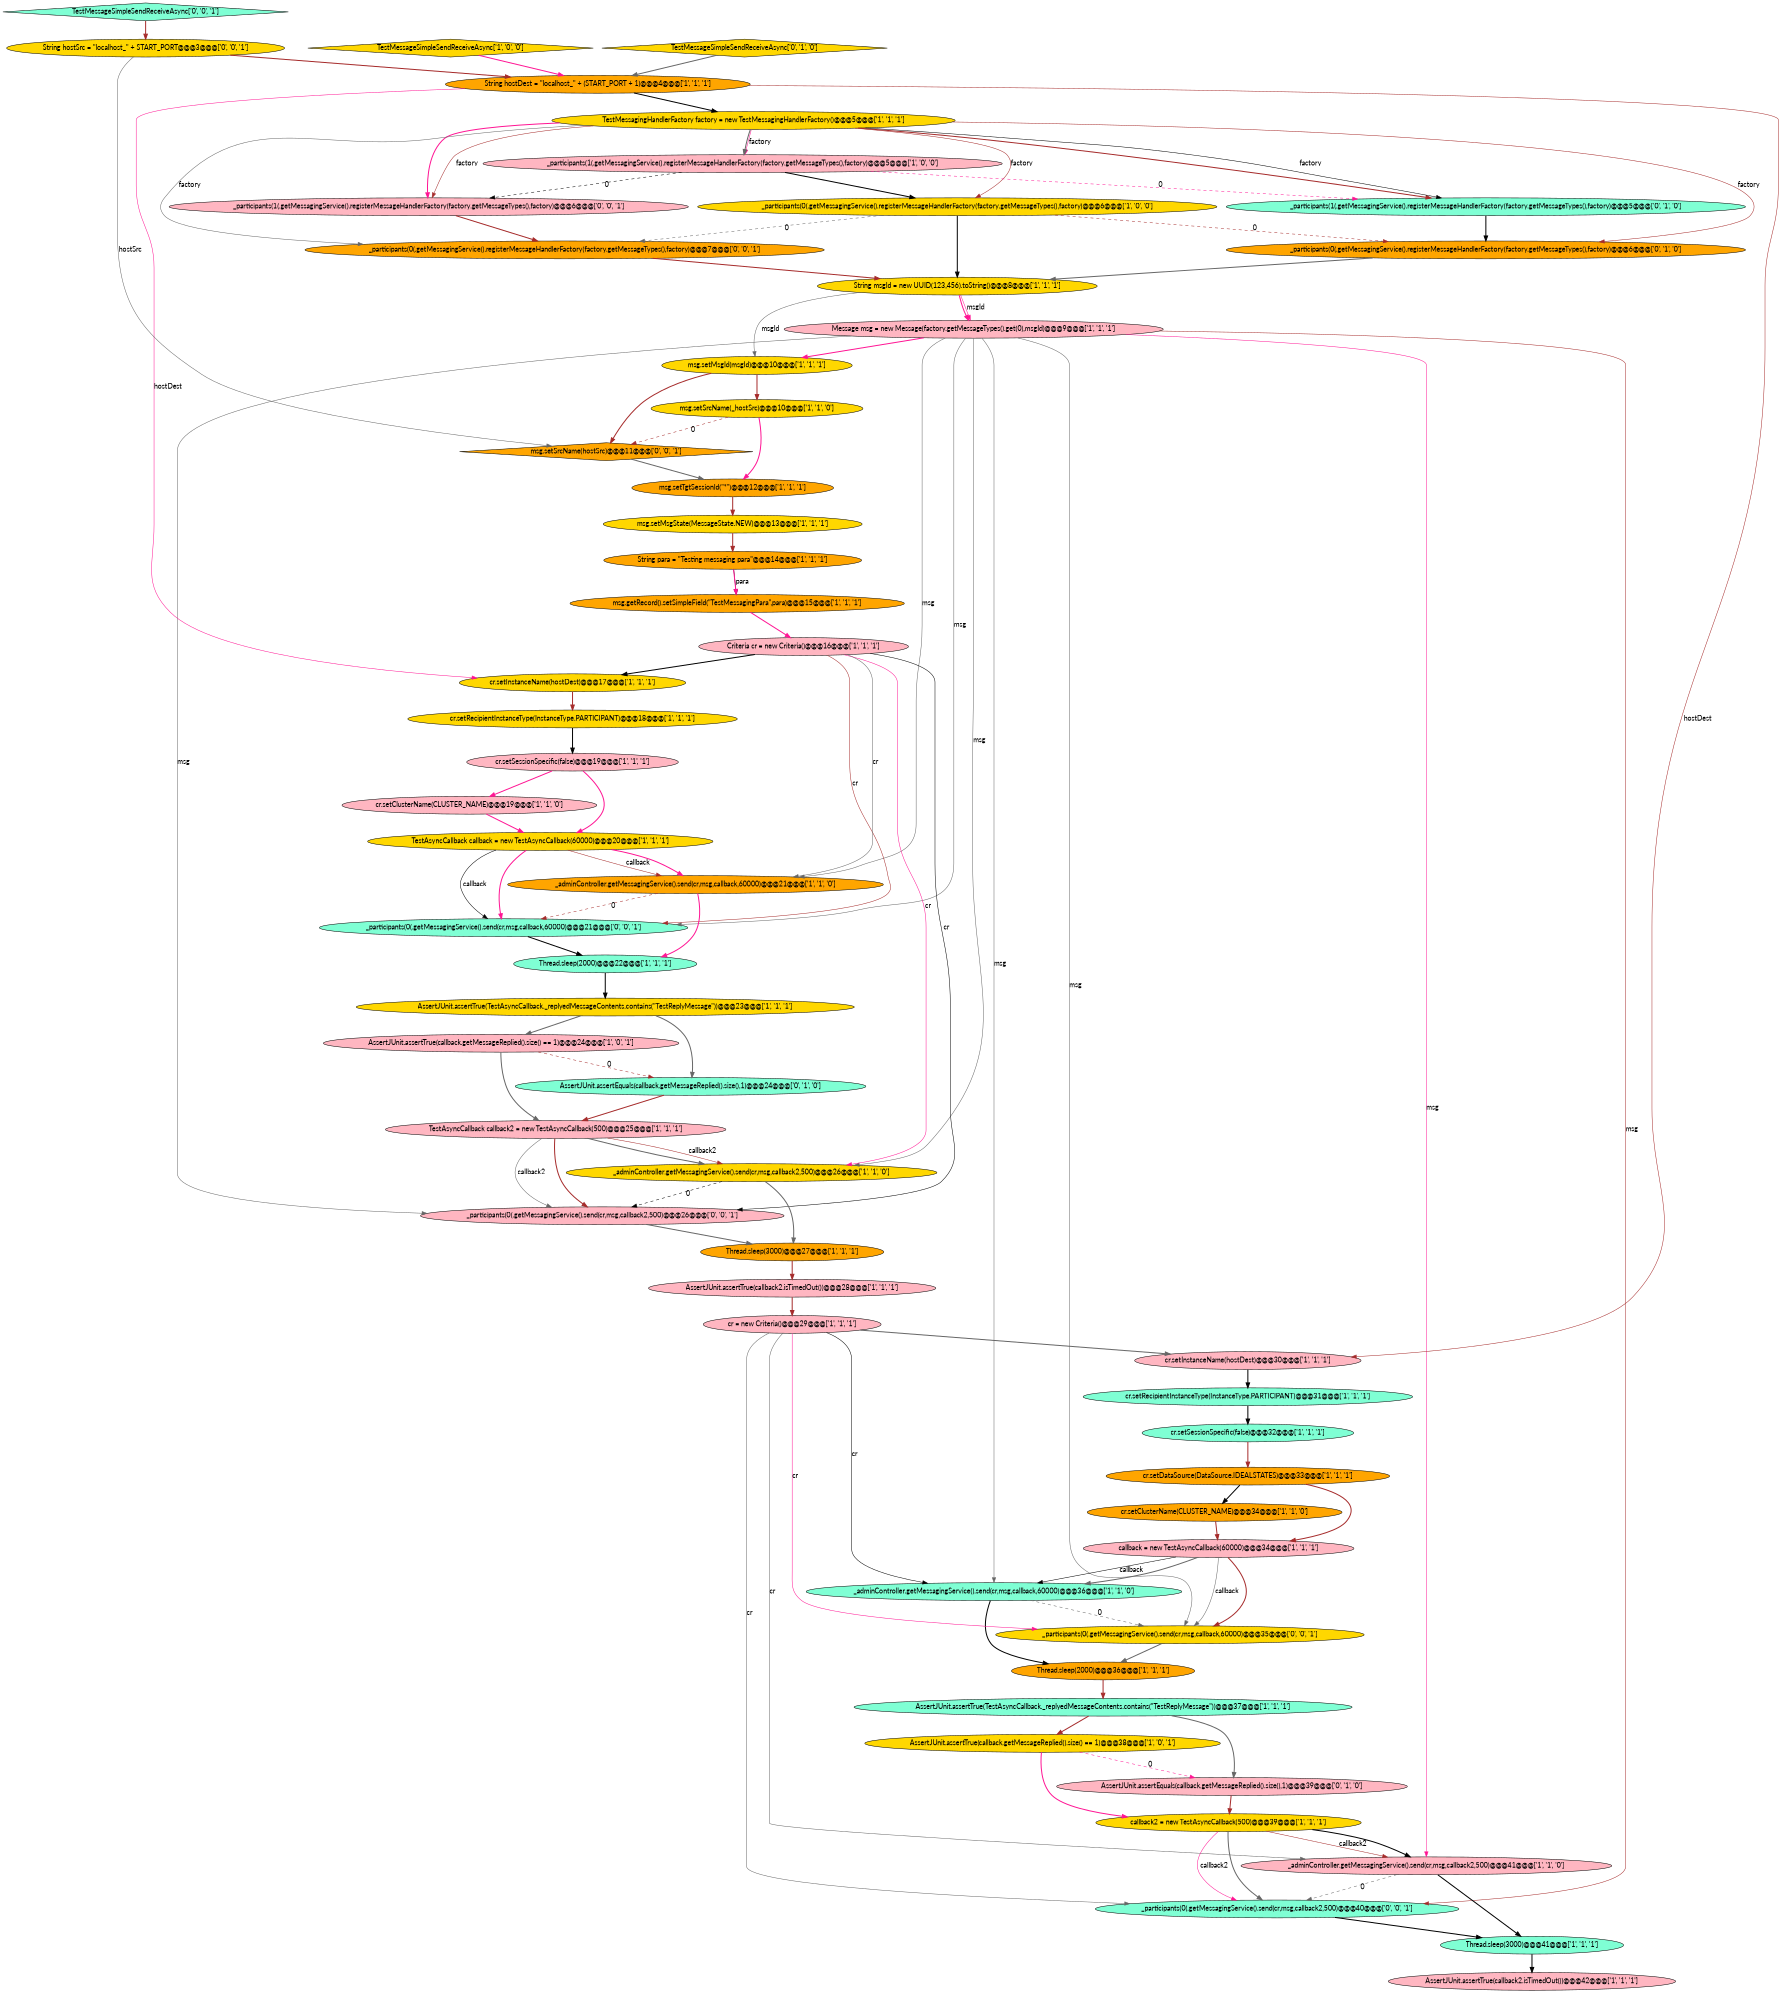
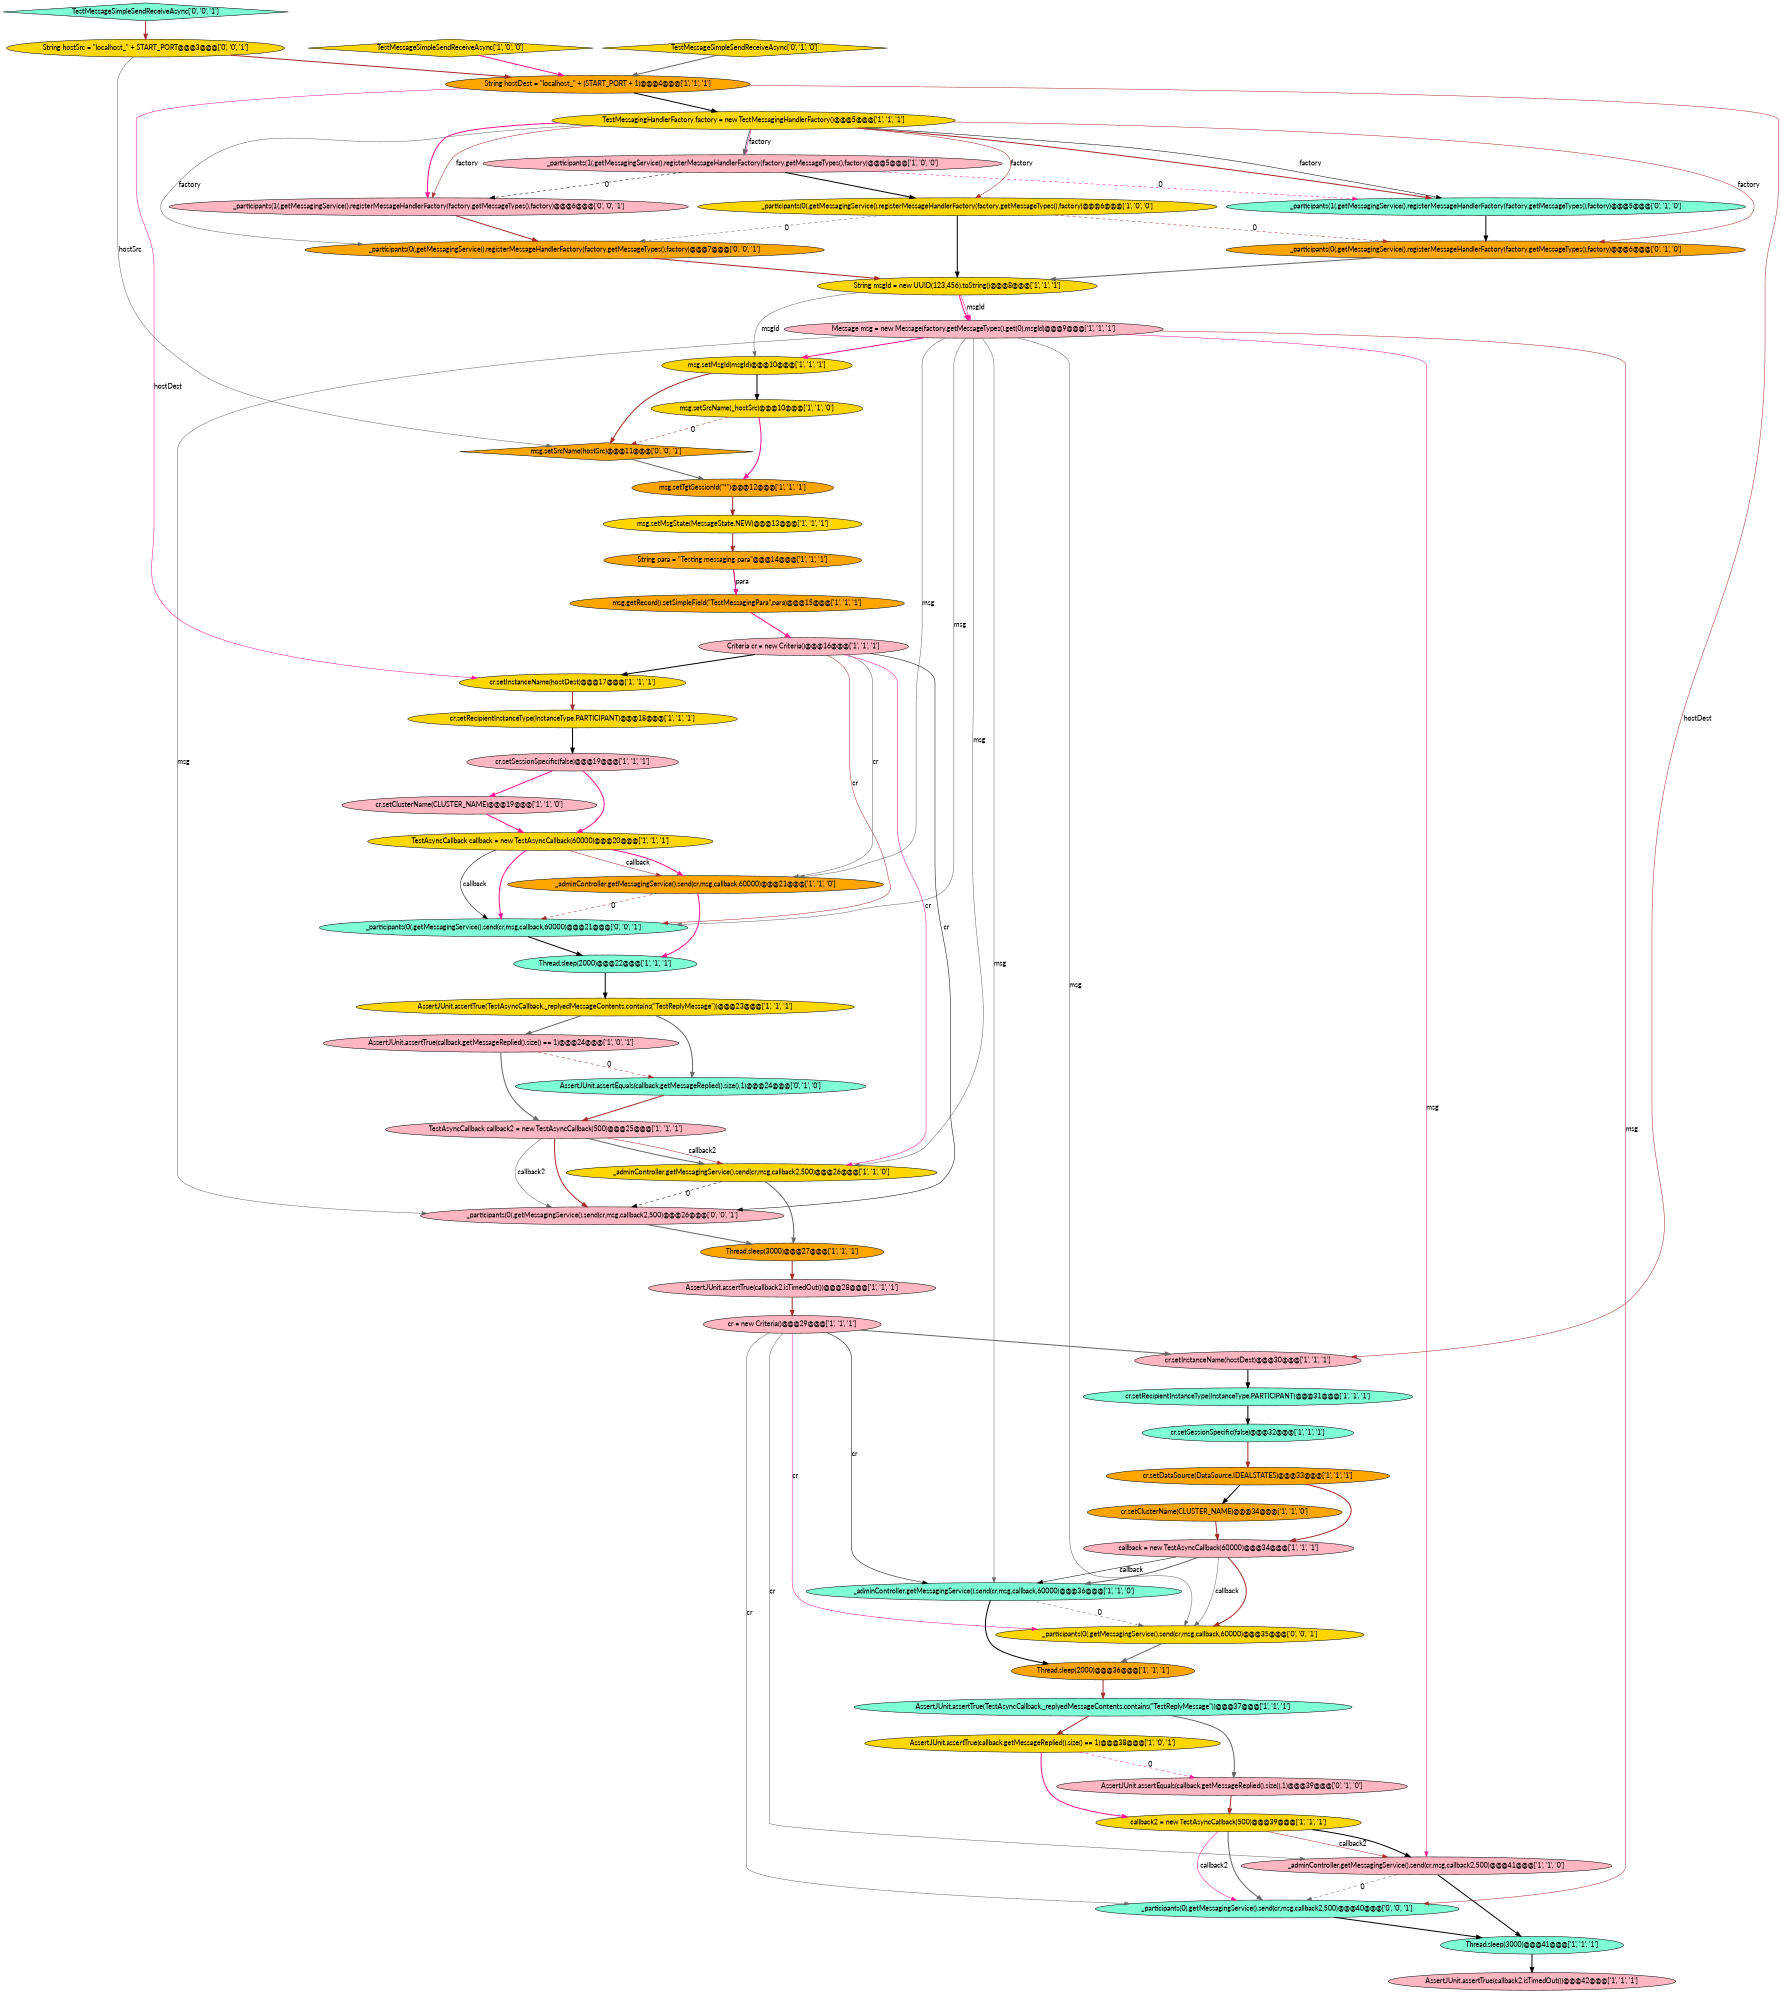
edge "msg.setMsgId(msgId)@@@10@@@['1', '1', '1']" -> "msg.setSrcName(_hostSrc)@@@10@@@['1', '1', '0']": color brown -> black
